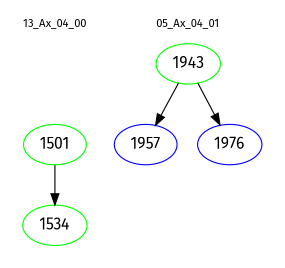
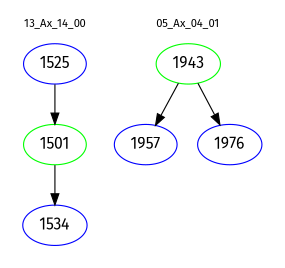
cluster "13_Ax_04_00": label "13_Ax_04_00" -> "13_Ax_14_00"
node "1525": added
node "1534": color green -> blue
